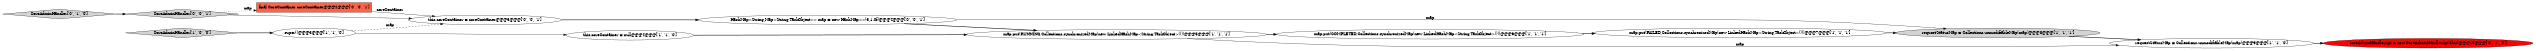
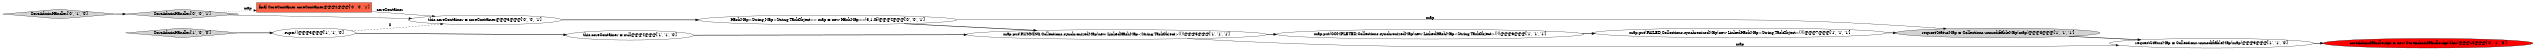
edge "super()@@@3@@@['1', '1', '0']" -> "this.coreContainer = coreContainer@@@3@@@['0', '0', '1']": label "map" -> "0"
edge "super()@@@3@@@['1', '1', '0']" -> "this.coreContainer = null@@@4@@@['1', '1', '0']": style solid -> bold
